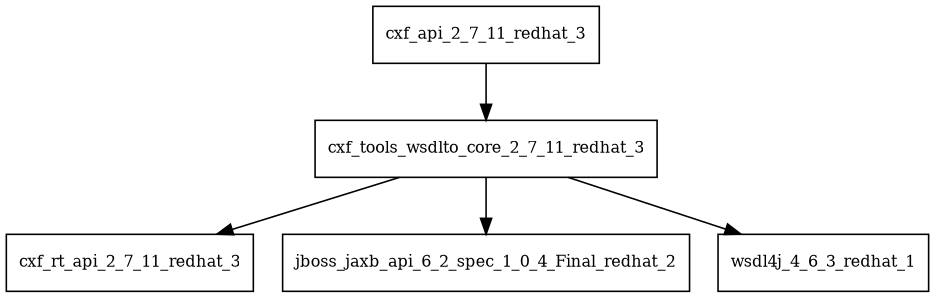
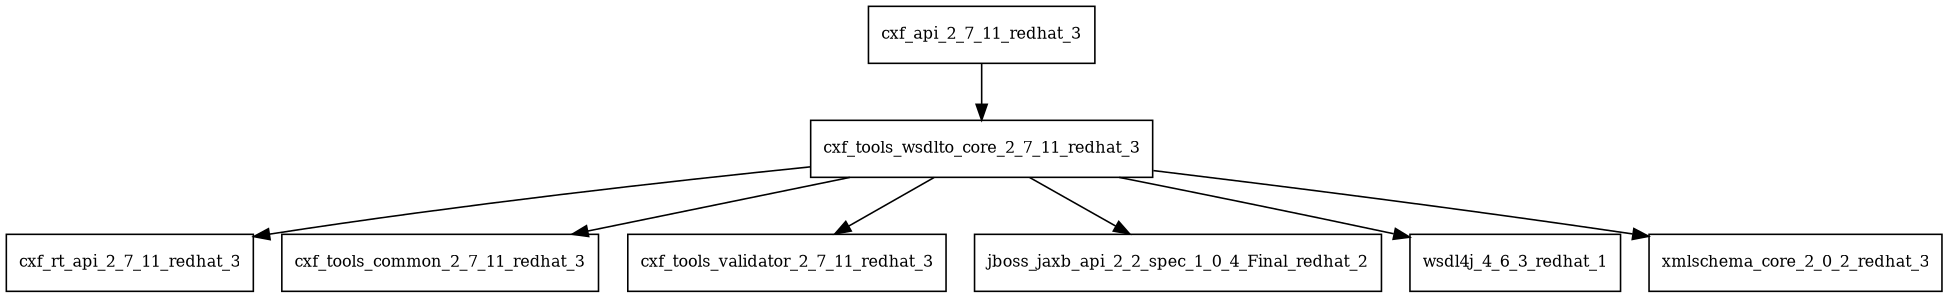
node "cxf_tools_common_2_7_11_redhat_3": added
node "jboss_jaxb_api_6_2_spec_1_0_4_Final_redhat_2": label "jboss_jaxb_api_6_2_spec_1_0_4_Final_redhat_2" -> "jboss_jaxb_api_2_2_spec_1_0_4_Final_redhat_2"
node "cxf_tools_validator_2_7_11_redhat_3": added
node "xmlschema_core_2_0_2_redhat_3": added
